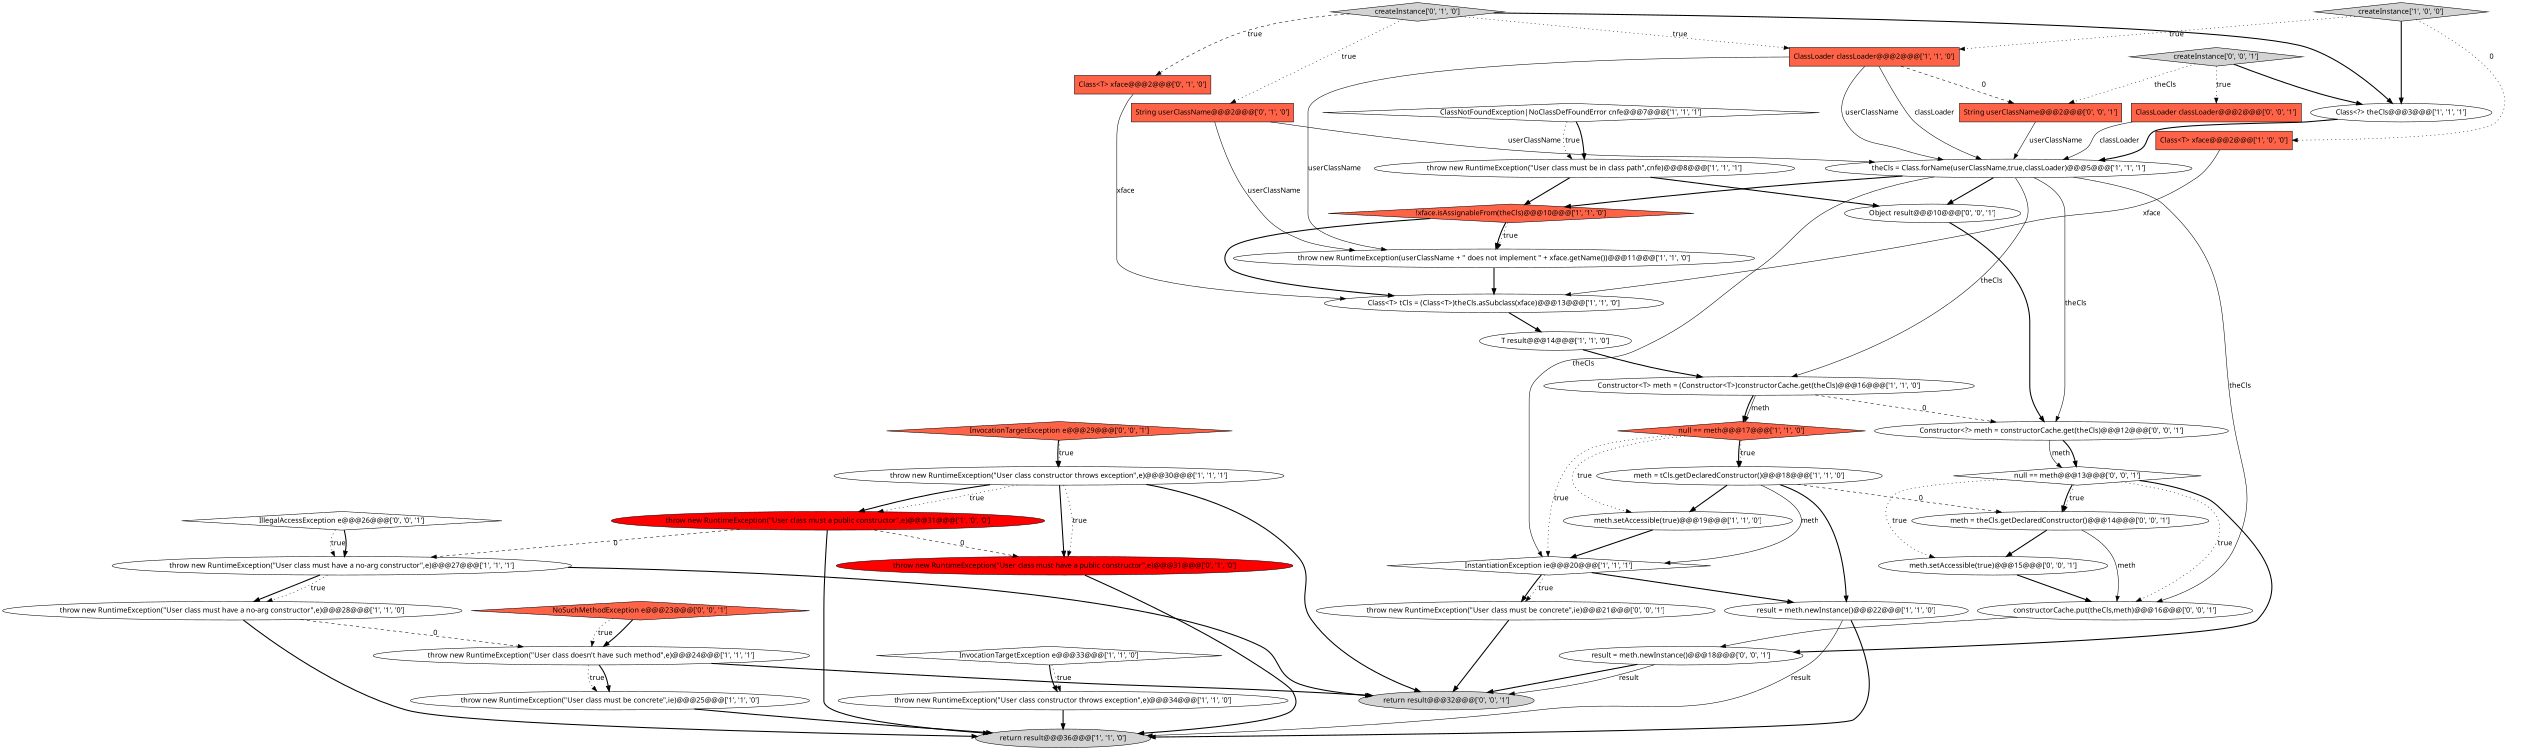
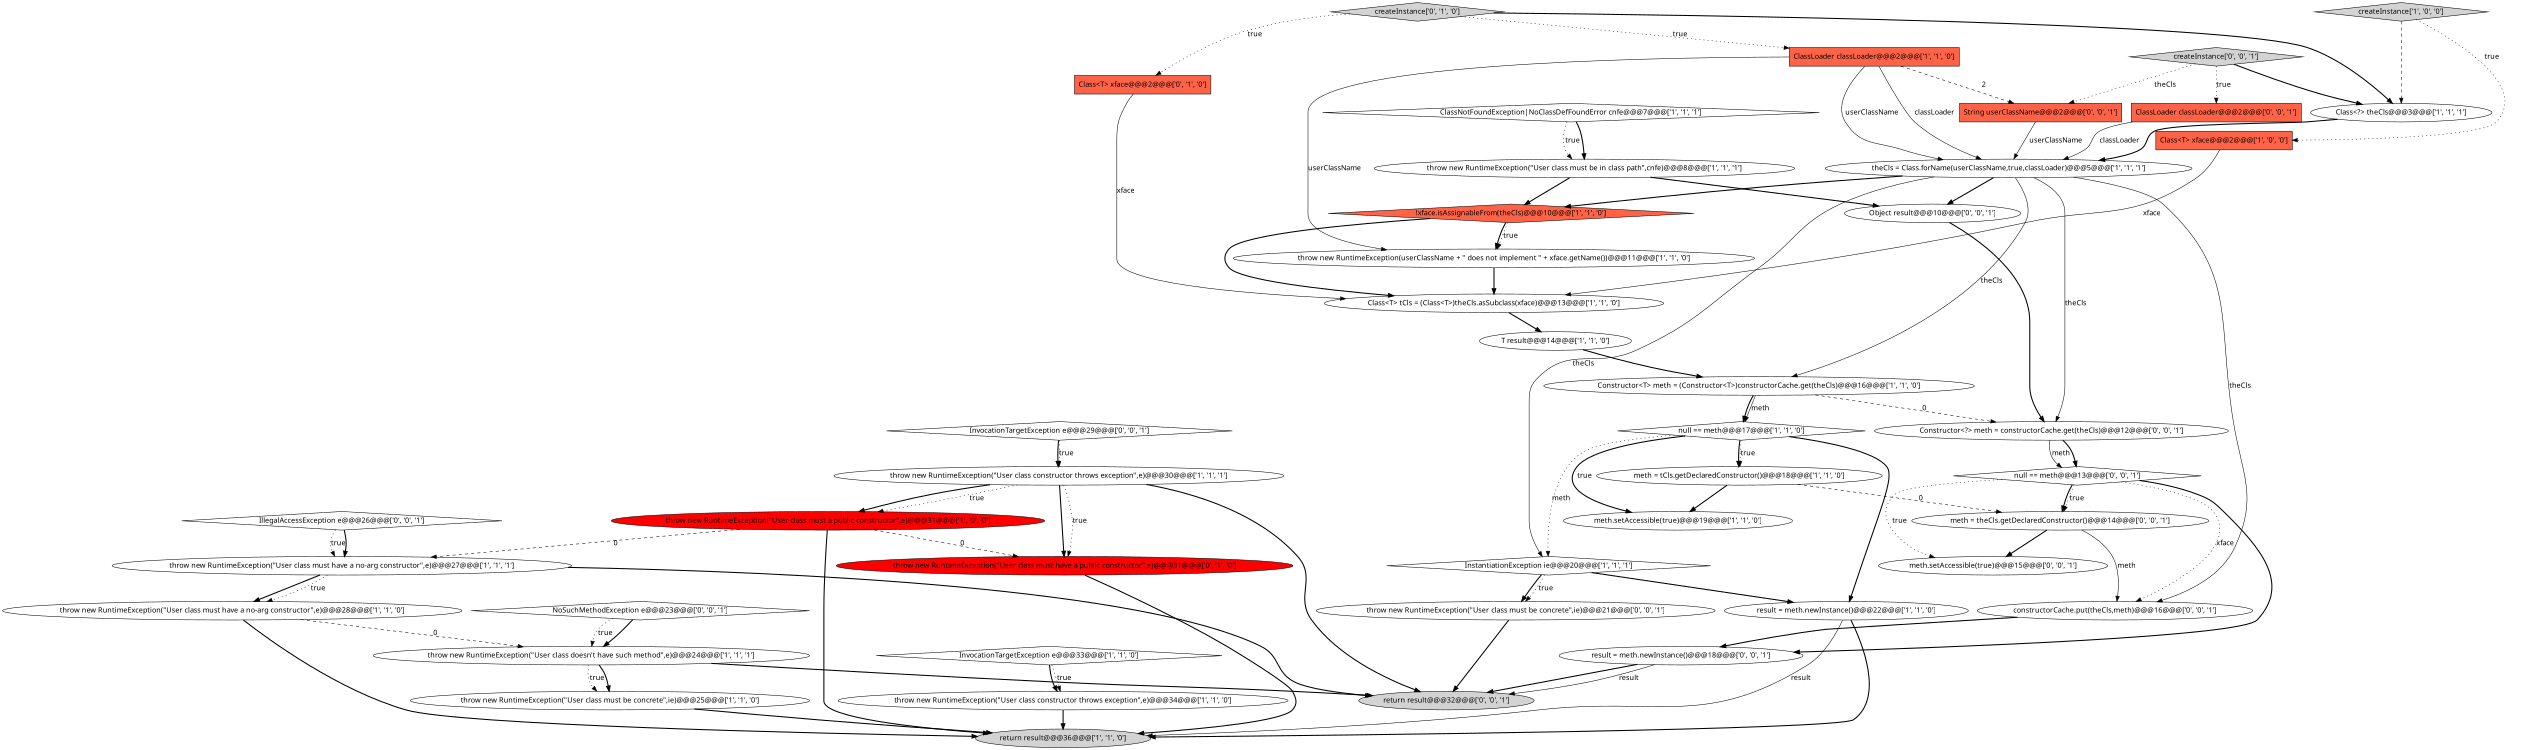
edge "createInstance['0', '1', '0']" -> "Class<T> xface@@@2@@@['0', '1', '0']": style dashed -> dotted
edge "createInstance['1', '0', '0']" -> "ClassLoader classLoader@@@2@@@['1', '1', '0']": removed, label "true"
edge "createInstance['1', '0', '0']" -> "Class<T> xface@@@2@@@['1', '0', '0']": label "0" -> "true"
edge "createInstance['1', '0', '0']" -> "Class<?> theCls@@@3@@@['1', '1', '1']": style bold -> dashed
edge "ClassLoader classLoader@@@2@@@['1', '1', '0']" -> "String userClassName@@@2@@@['0', '0', '1']": label "0" -> "2"
node "String userClassName@@@2@@@['0', '1', '0']": removed
node "InvocationTargetException e@@@29@@@['0', '0', '1']": fillcolor tomato -> white
node "null == meth@@@17@@@['1', '1', '0']": fillcolor tomato -> white
edge "null == meth@@@17@@@['1', '1', '0']" -> "meth.setAccessible(true)@@@19@@@['1', '1', '0']": style dotted -> bold
edge "null == meth@@@17@@@['1', '1', '0']" -> "InstantiationException ie@@@20@@@['1', '1', '1']": label "true" -> "meth"
edge "meth = tCls.getDeclaredConstructor()@@@18@@@['1', '1', '0']" -> "result = meth.newInstance()@@@22@@@['1', '1', '0']": now "null == meth@@@17@@@['1', '1', '0']" -> "result = meth.newInstance()@@@22@@@['1', '1', '0']"
edge "meth.setAccessible(true)@@@19@@@['1', '1', '0']" -> "InstantiationException ie@@@20@@@['1', '1', '1']": removed
edge "null == meth@@@13@@@['0', '0', '1']" -> "constructorCache.put(theCls,meth)@@@16@@@['0', '0', '1']": label "true" -> "xface"
edge "meth = tCls.getDeclaredConstructor()@@@18@@@['1', '1', '0']" -> "InstantiationException ie@@@20@@@['1', '1', '1']": removed, label "meth"
edge "meth.setAccessible(true)@@@15@@@['0', '0', '1']" -> "constructorCache.put(theCls,meth)@@@16@@@['0', '0', '1']": removed
node "NoSuchMethodException e@@@23@@@['0', '0', '1']": fillcolor tomato -> white
edge "constructorCache.put(theCls,meth)@@@16@@@['0', '0', '1']" -> "result = meth.newInstance()@@@18@@@['0', '0', '1']": style solid -> bold
